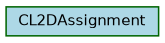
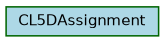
node "CL2DAssignment": label "CL2DAssignment" -> "CL5DAssignment"
